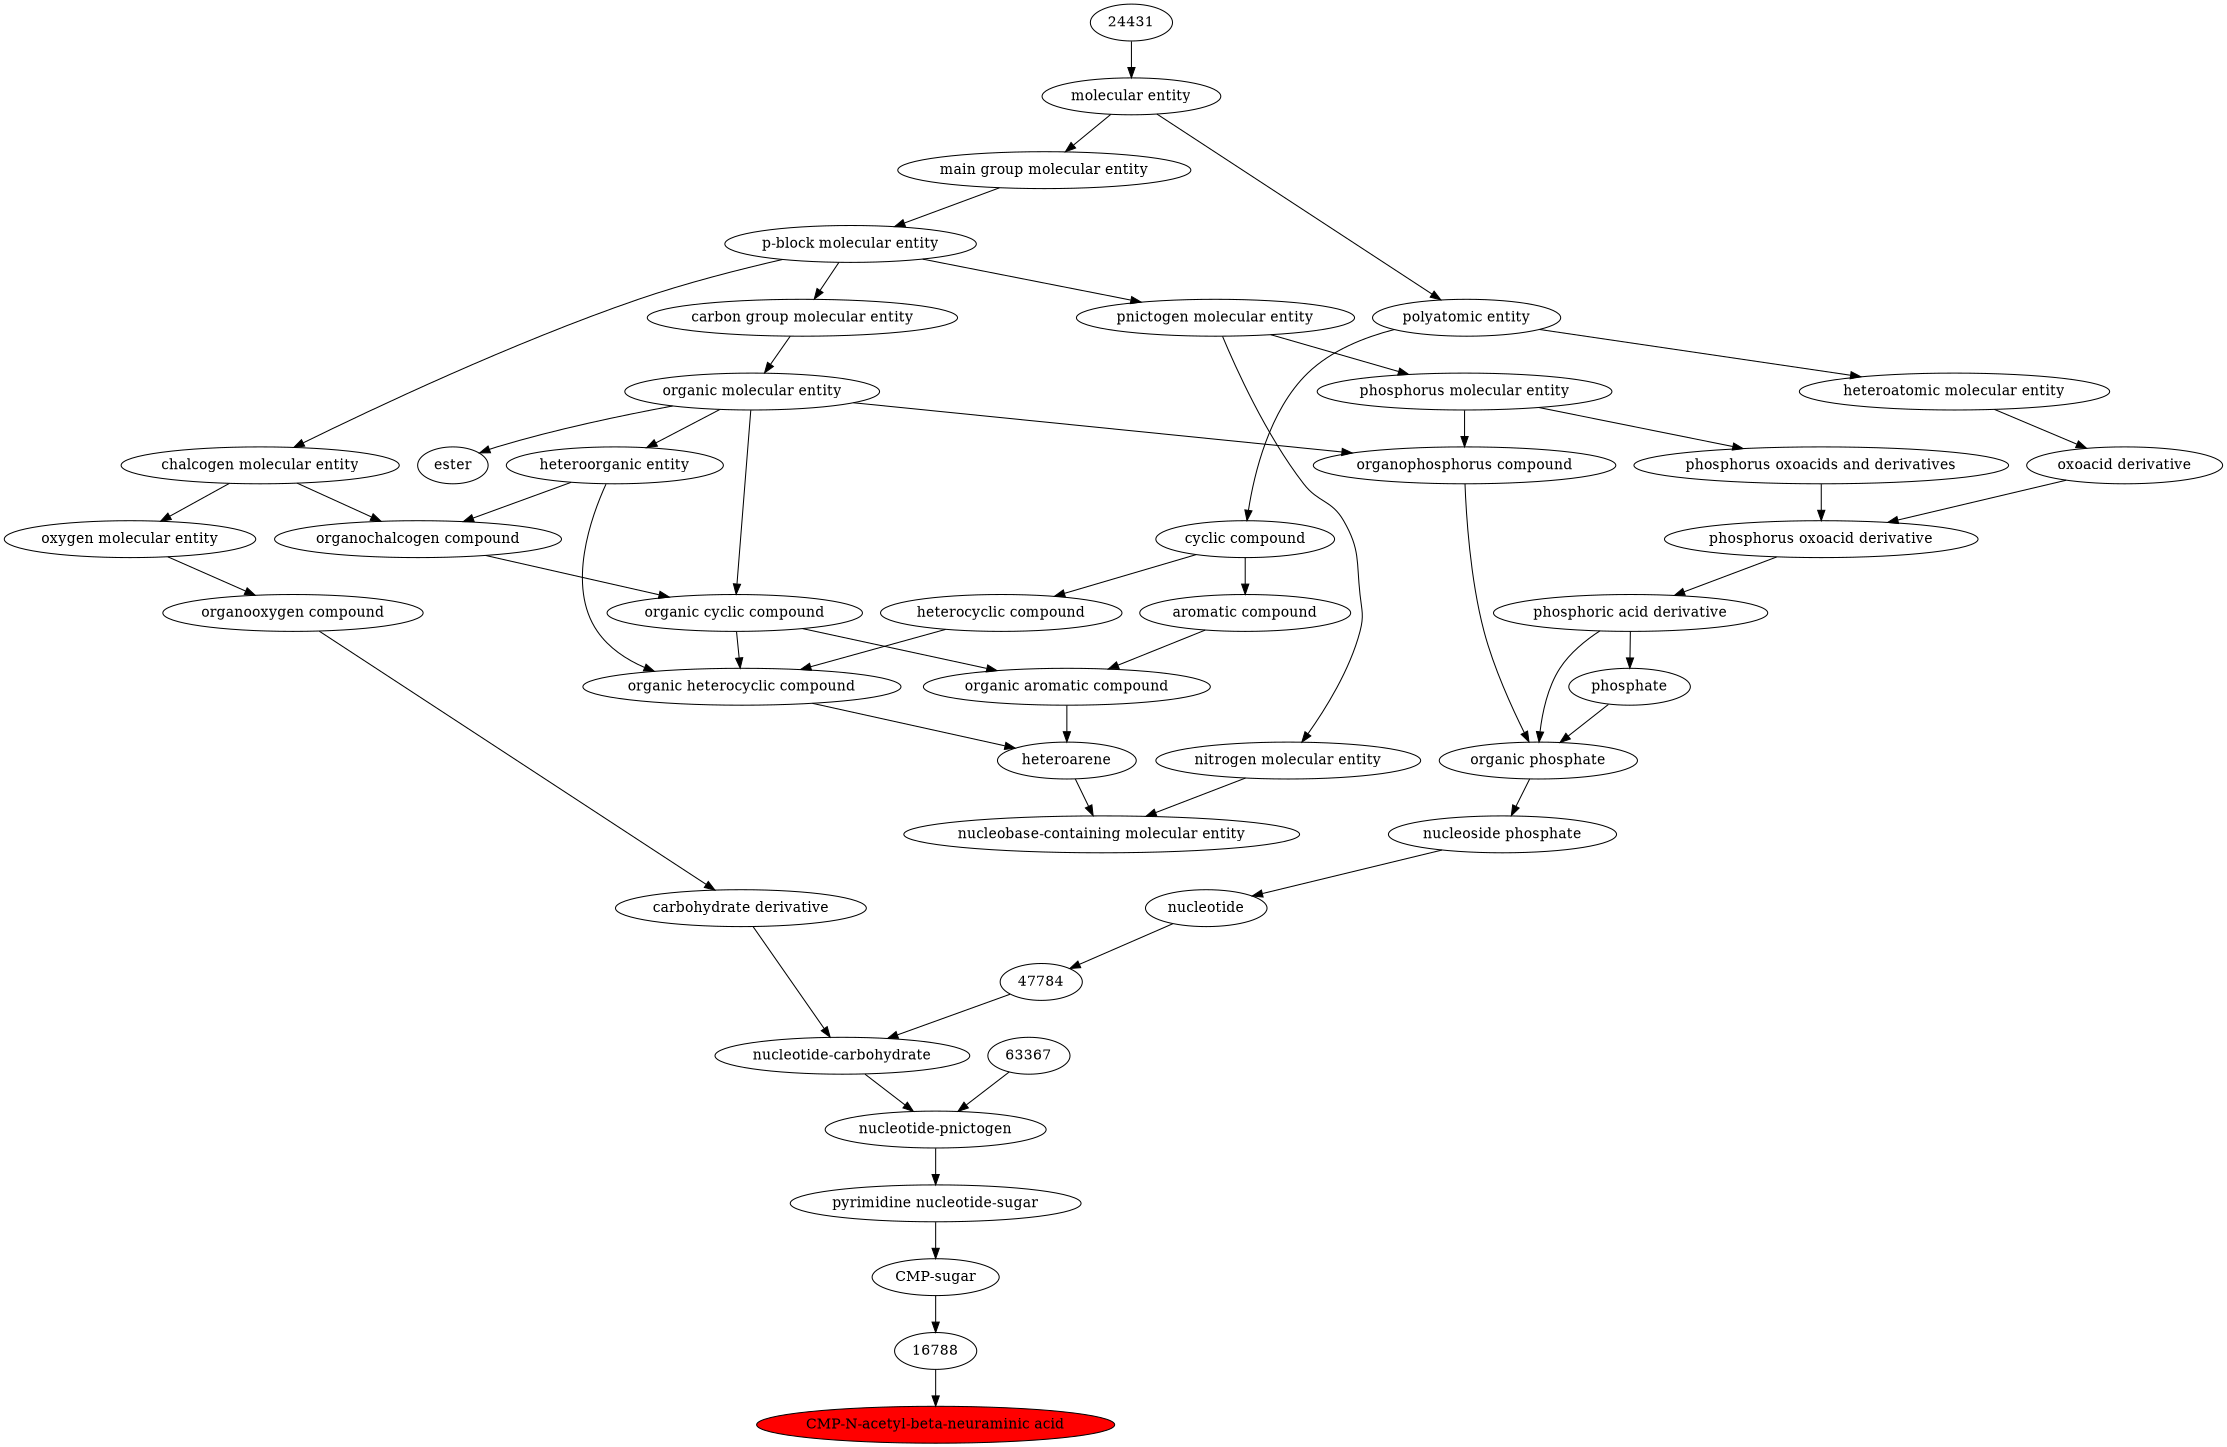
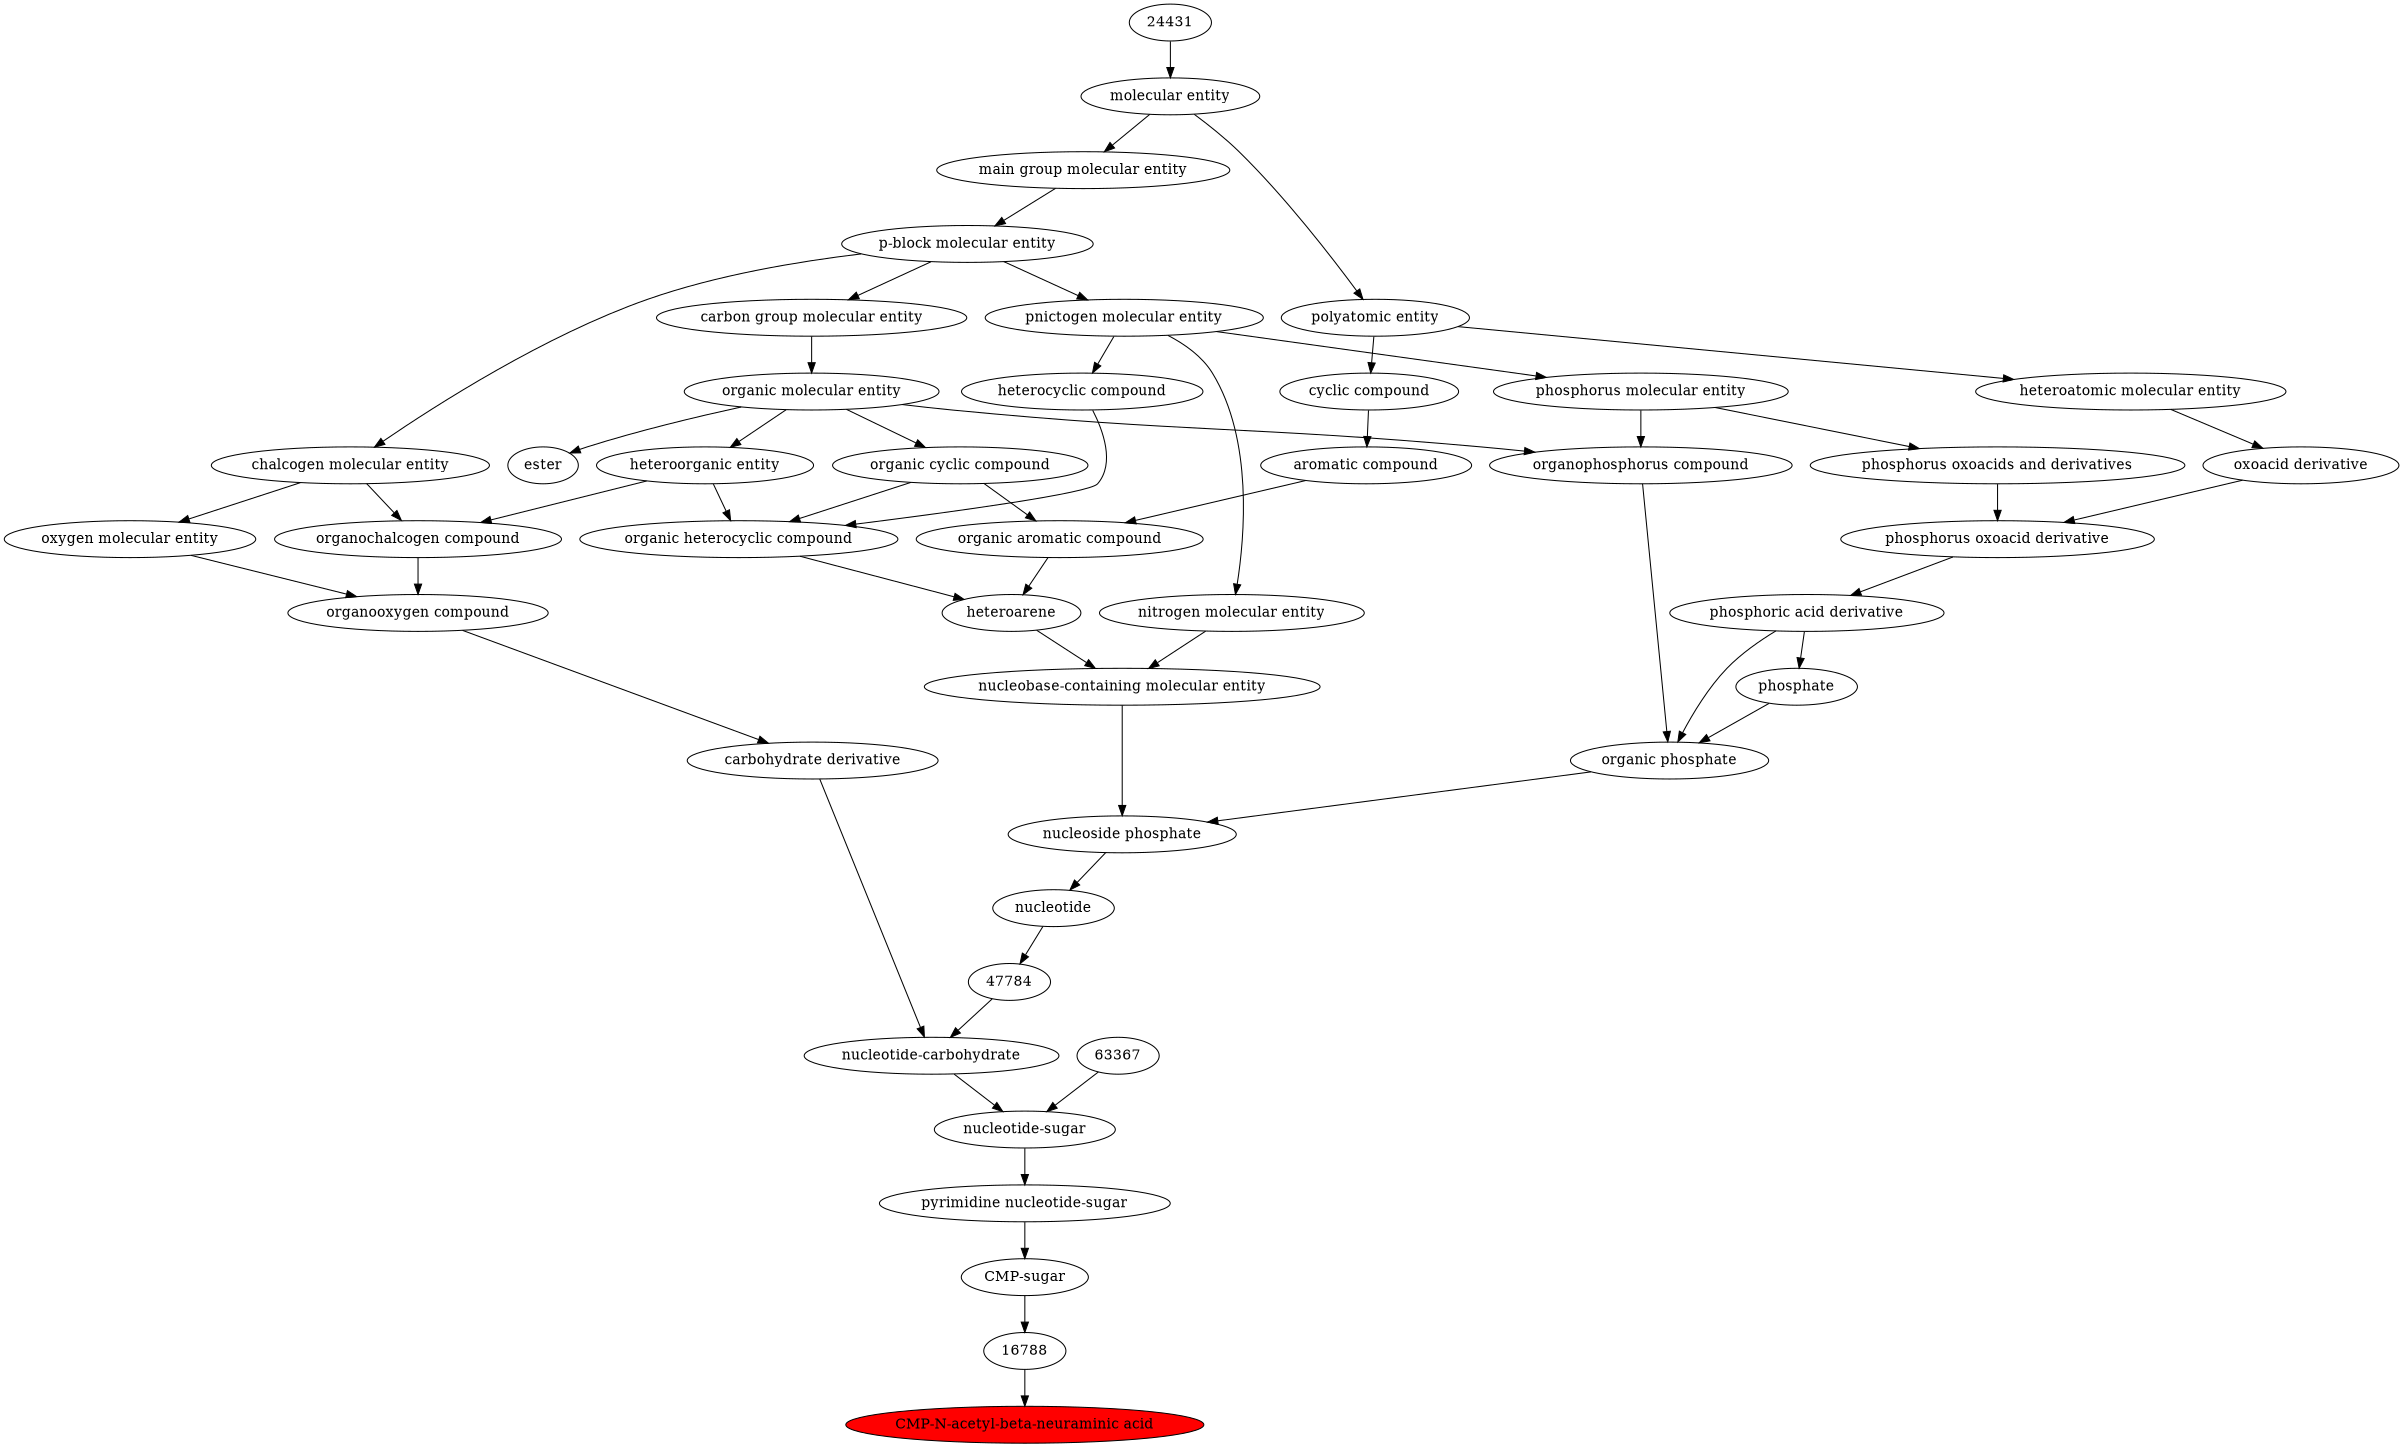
edge "cyclic compound" -> "heterocyclic compound": now "pnictogen molecular entity" -> "heterocyclic compound"
edge "organochalcogen compound" -> "organic cyclic compound": now "organochalcogen compound" -> "organooxygen compound"
edge "nucleobase-containing molecular entity" -> "nucleoside phosphate": added
node "nucleotide-pnictogen": label "nucleotide-pnictogen" -> "nucleotide-sugar"
